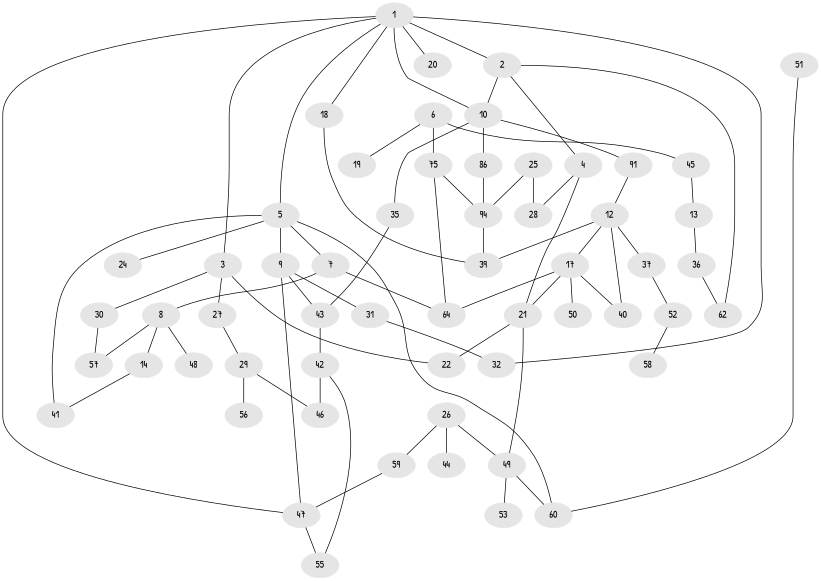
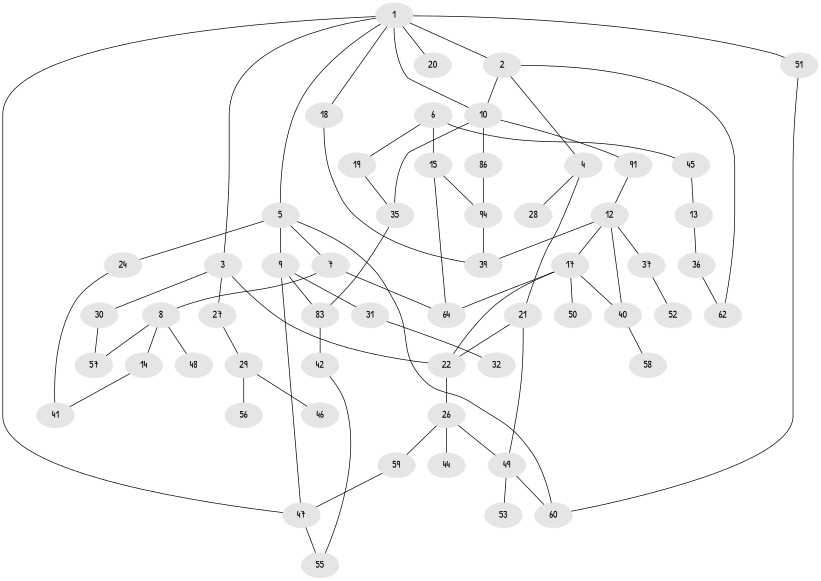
edge "1" -- "32": now "1" -- "51"
node "75": label "75" -> "15"
node "25": removed
edge "19" -- "35": added
edge "5" -- "41": now "24" -- "41"
edge "17" -- "21": now "17" -- "22"
node "43": label "43" -> "83"
edge "52" -- "58": now "40" -- "58"
edge "22" -- "26": added
edge "42" -- "46": removed
